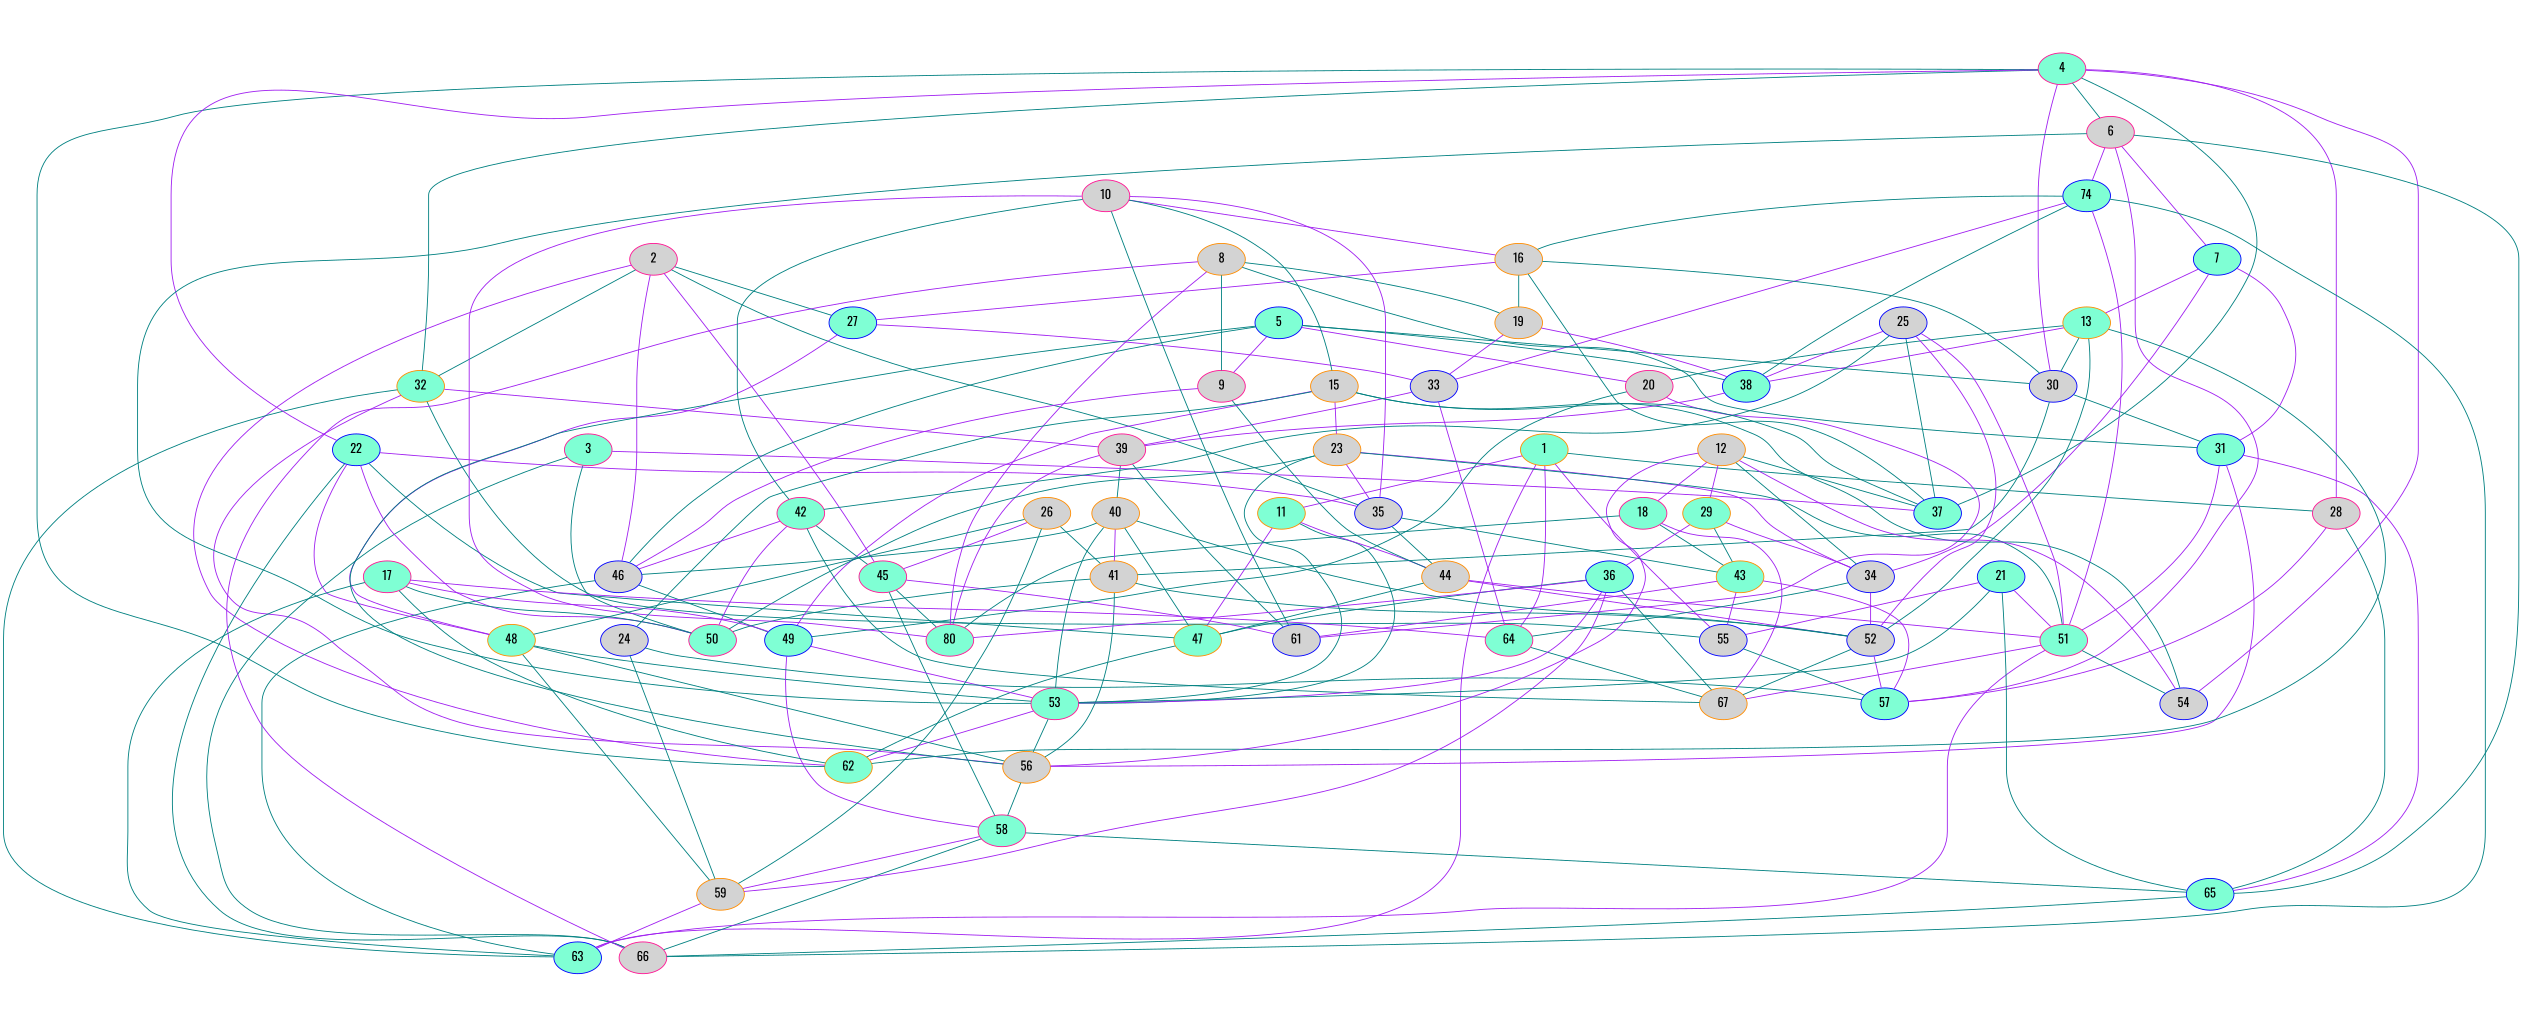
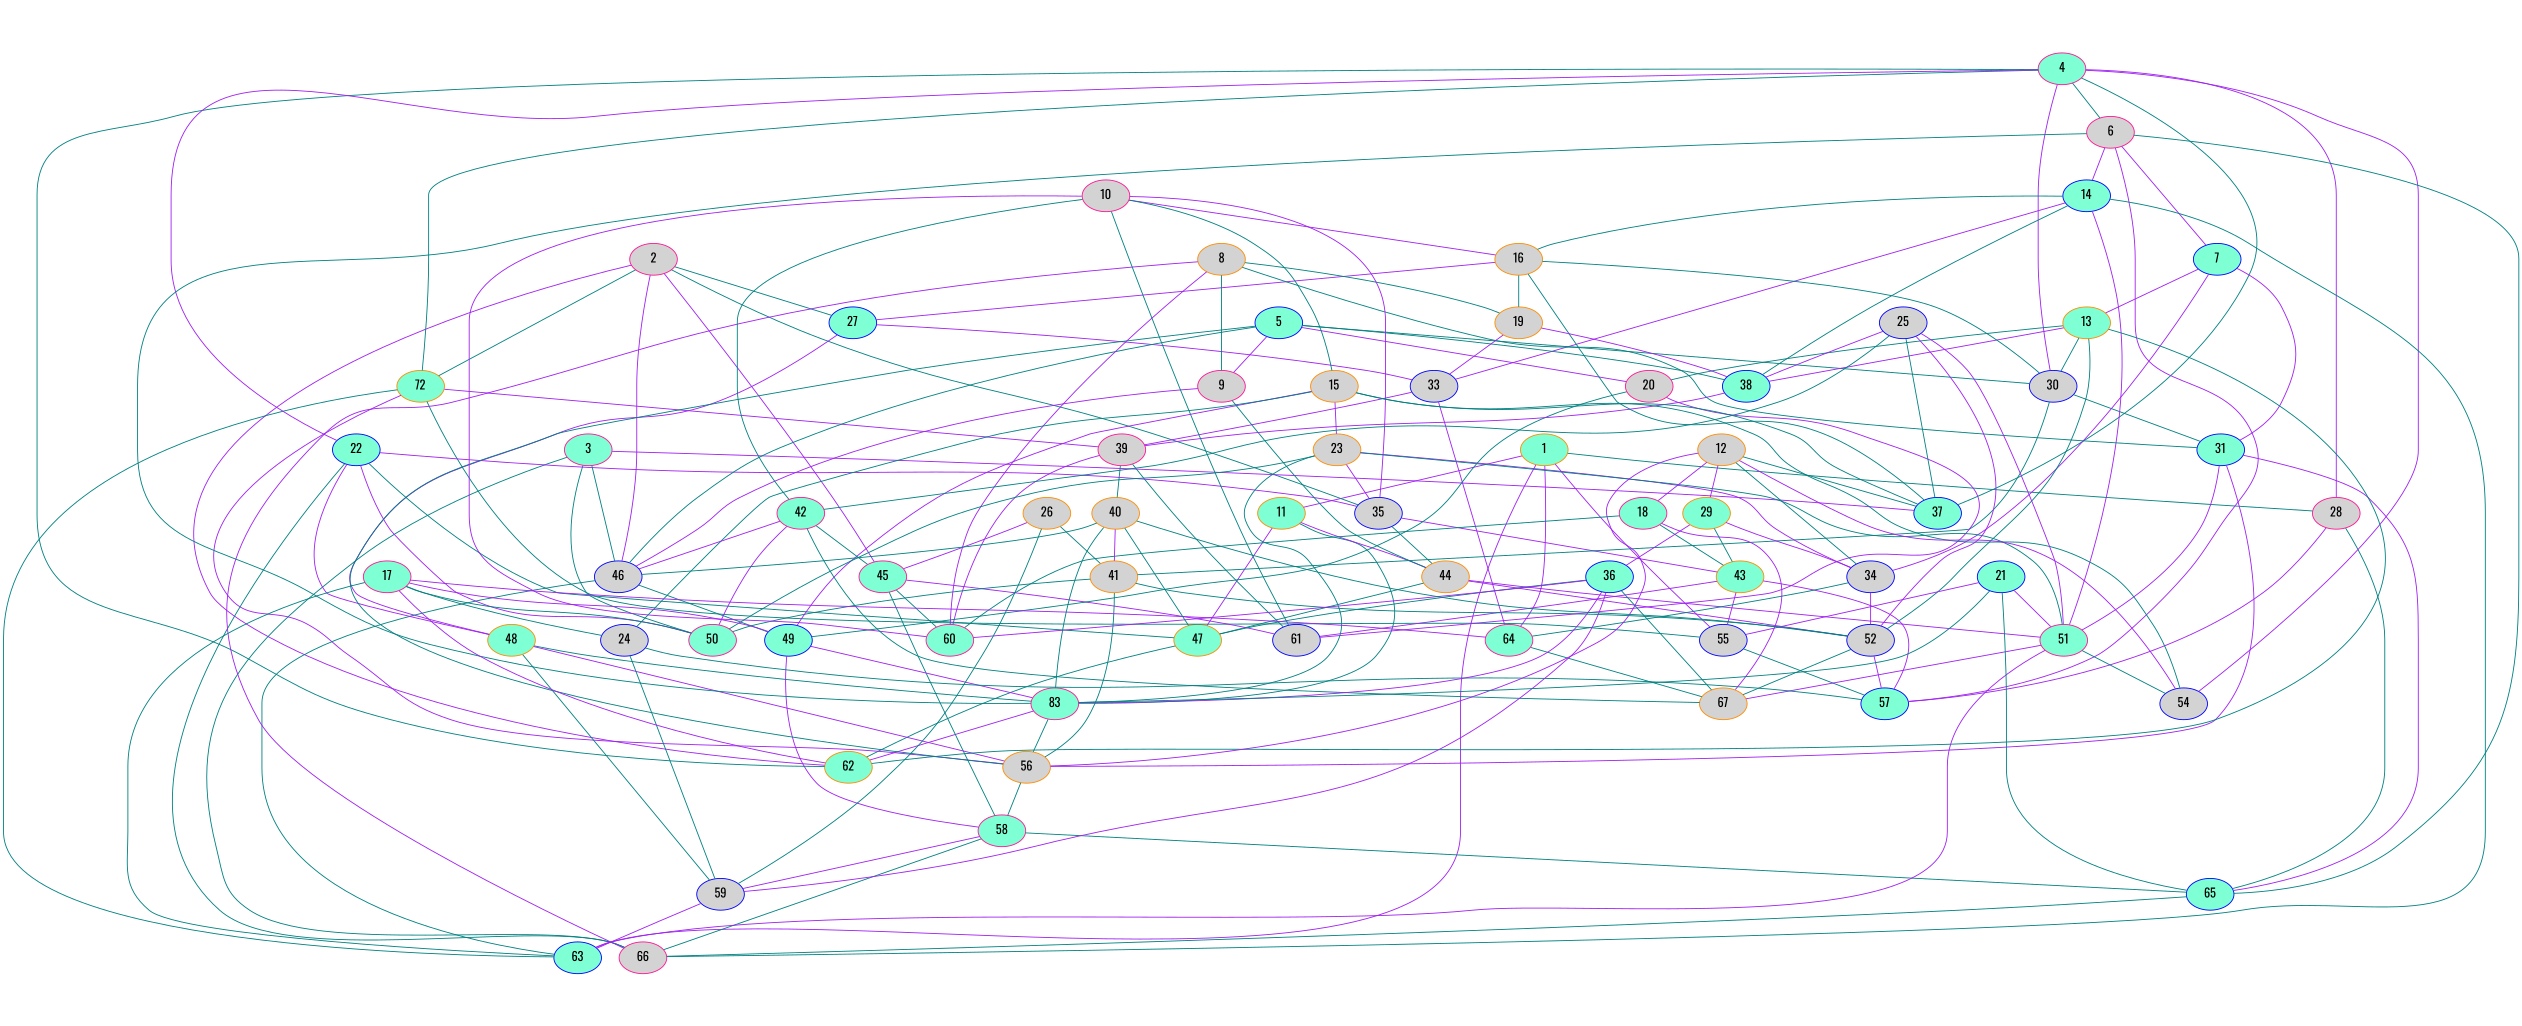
node "74": label "74" -> "14"
node "32": label "32" -> "72"
edge "3" -- "46": added
edge "35" -- "43": color teal -> purple
edge "26" -- "48": removed
edge "17" -- "24": added
node "80": label "80" -> "60"
edge "48" -- "56": color teal -> purple
node "53": label "53" -> "83"
edge "17" -- "62": color teal -> purple
node "59": color darkorange -> blue
